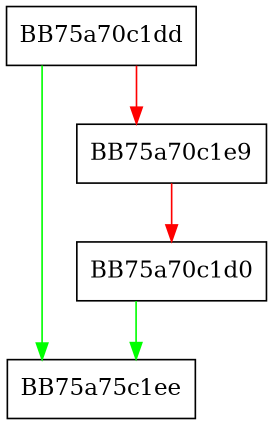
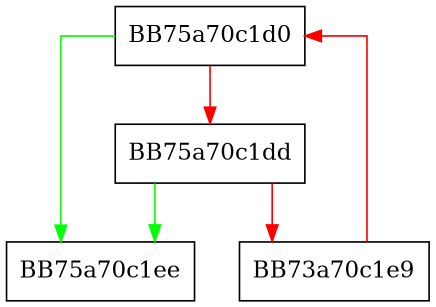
edge "BB75a70c1d0" -> "BB75a70c1dd": added
node "BB75a70c1e9": label "BB75a70c1e9" -> "BB73a70c1e9"
node "BB75a75c1ee": label "BB75a75c1ee" -> "BB75a70c1ee"
